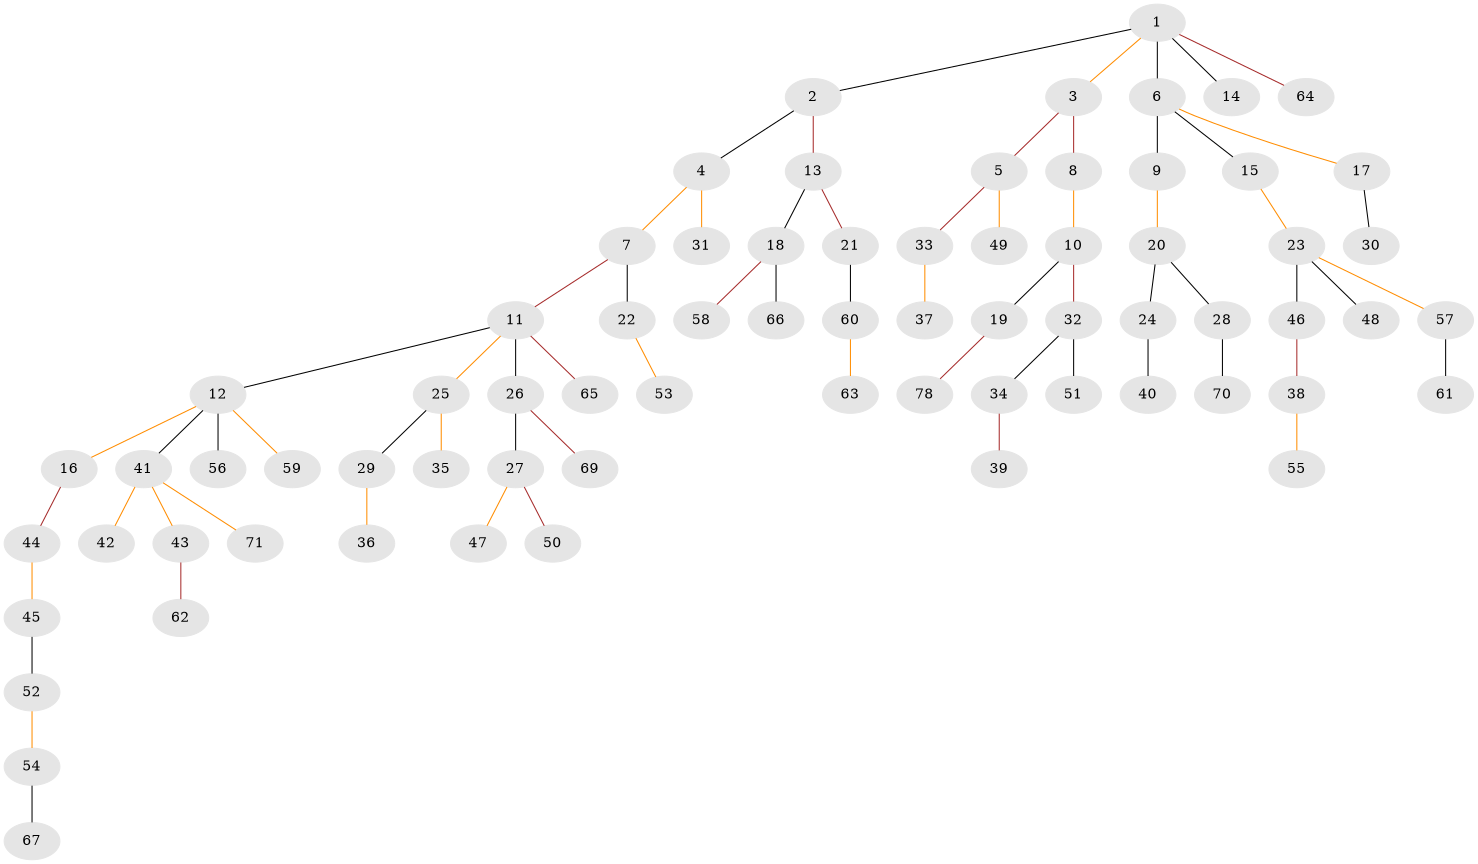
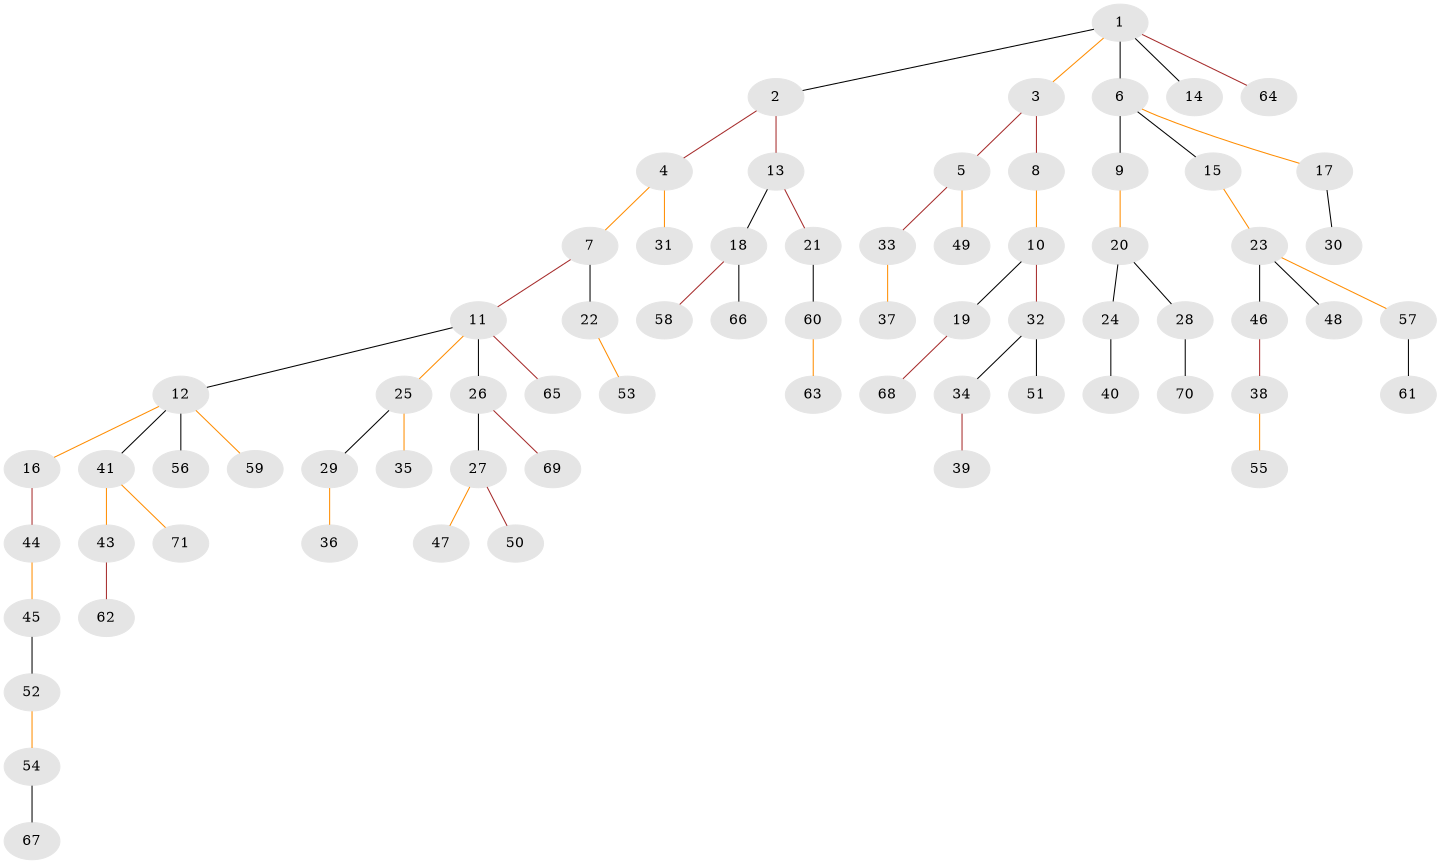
edge "2" -- "4": color black -> brown
node "78": label "78" -> "68"
node "42": removed
